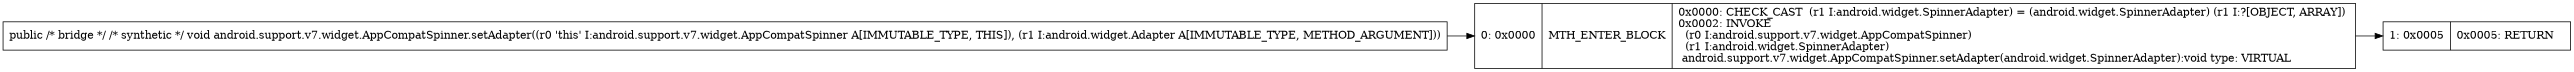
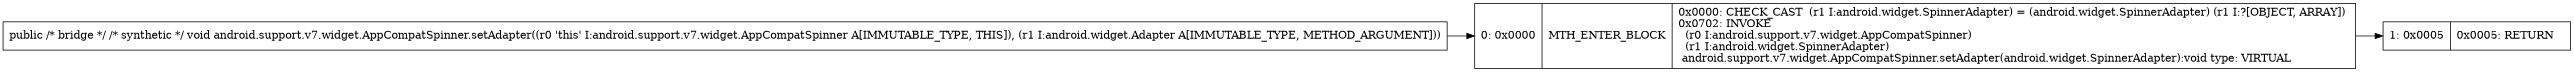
node "0: 0x0000": text "0x0002: INVOKE" -> "0x0702: INVOKE"
